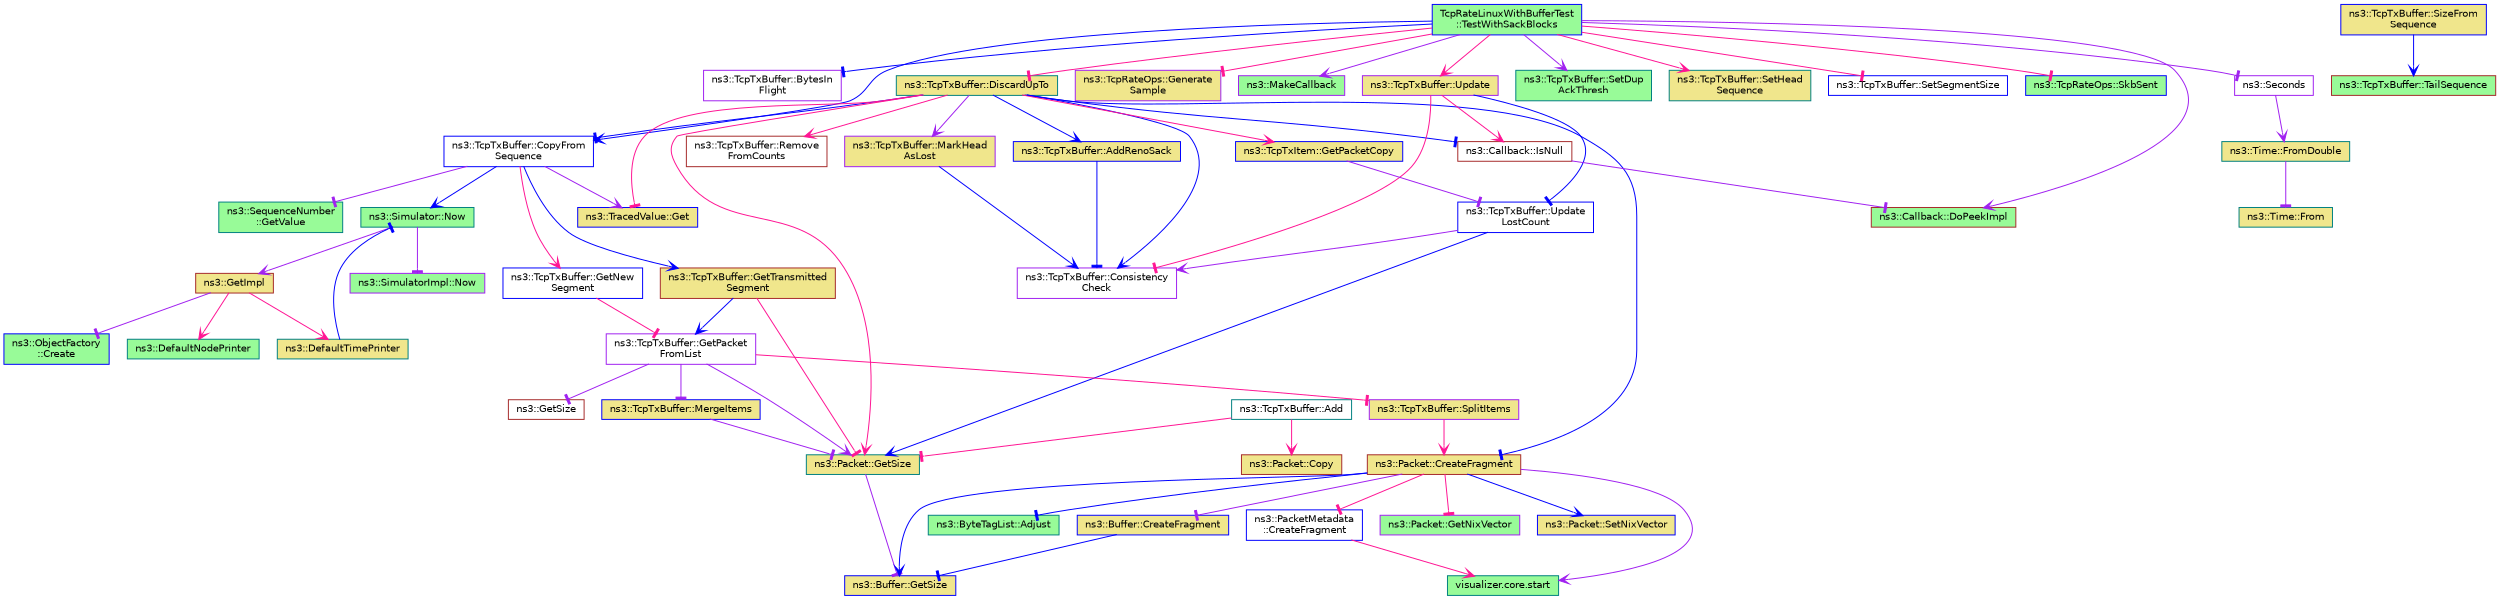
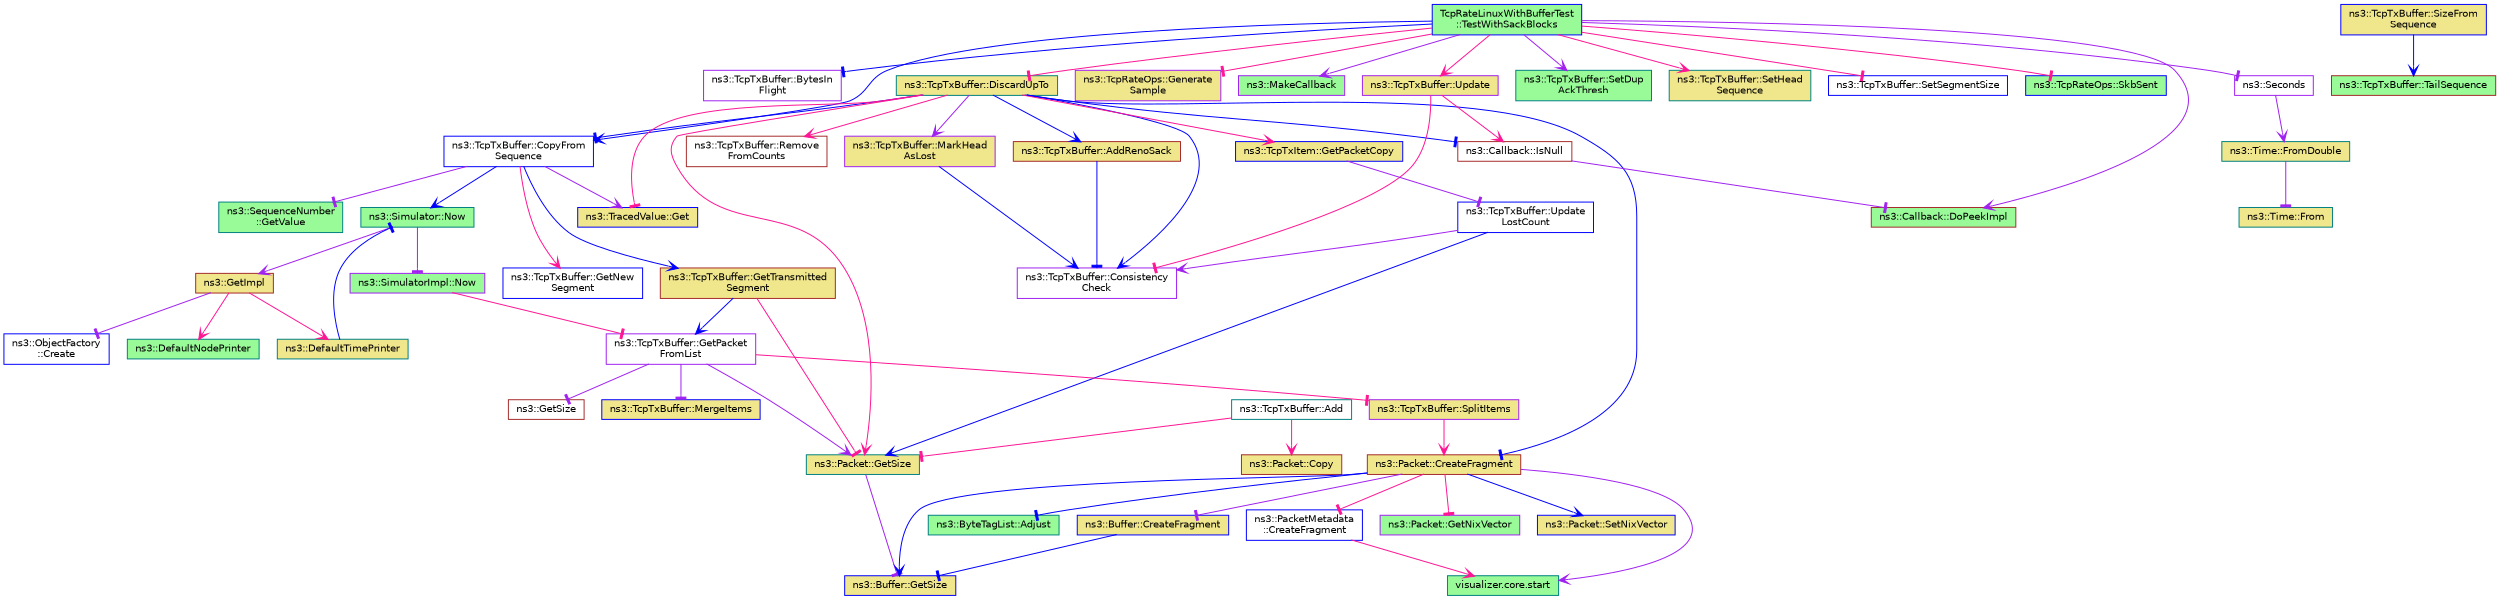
edge "ns3::TcpTxBuffer::Update" -> "ns3::TcpTxBuffer::Update LostCount": removed
node "ns3::TcpTxBuffer::AddRenoSack": color blue -> brown
edge "ns3::TcpTxBuffer::GetNew Segment" -> "ns3::TcpTxBuffer::GetPacket FromList": now "ns3::SimulatorImpl::Now" -> "ns3::TcpTxBuffer::GetPacket FromList"
node "ns3::ObjectFactory ::Create": fillcolor palegreen -> white
edge "ns3::TcpTxBuffer::MergeItems" -> "ns3::Packet::GetSize": removed
